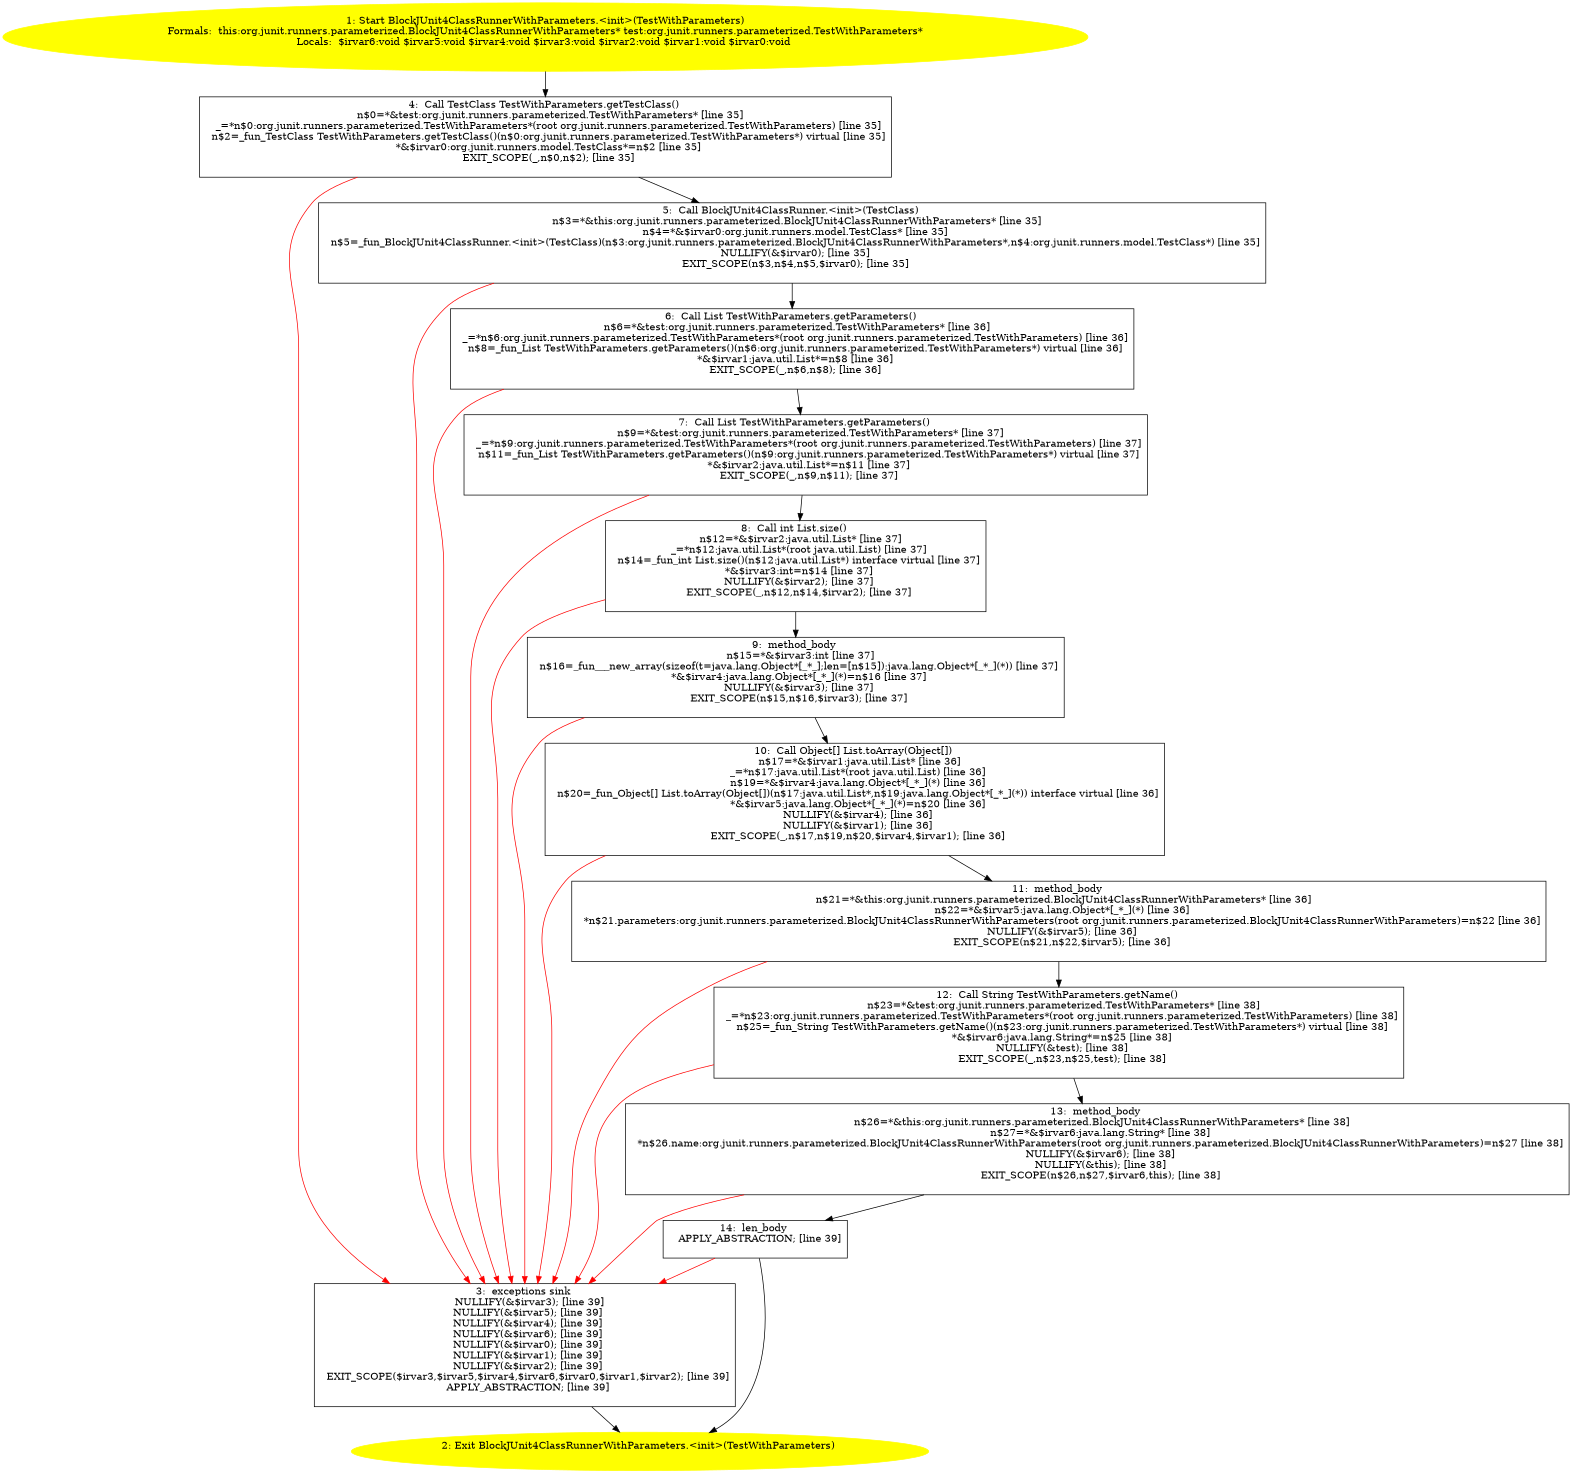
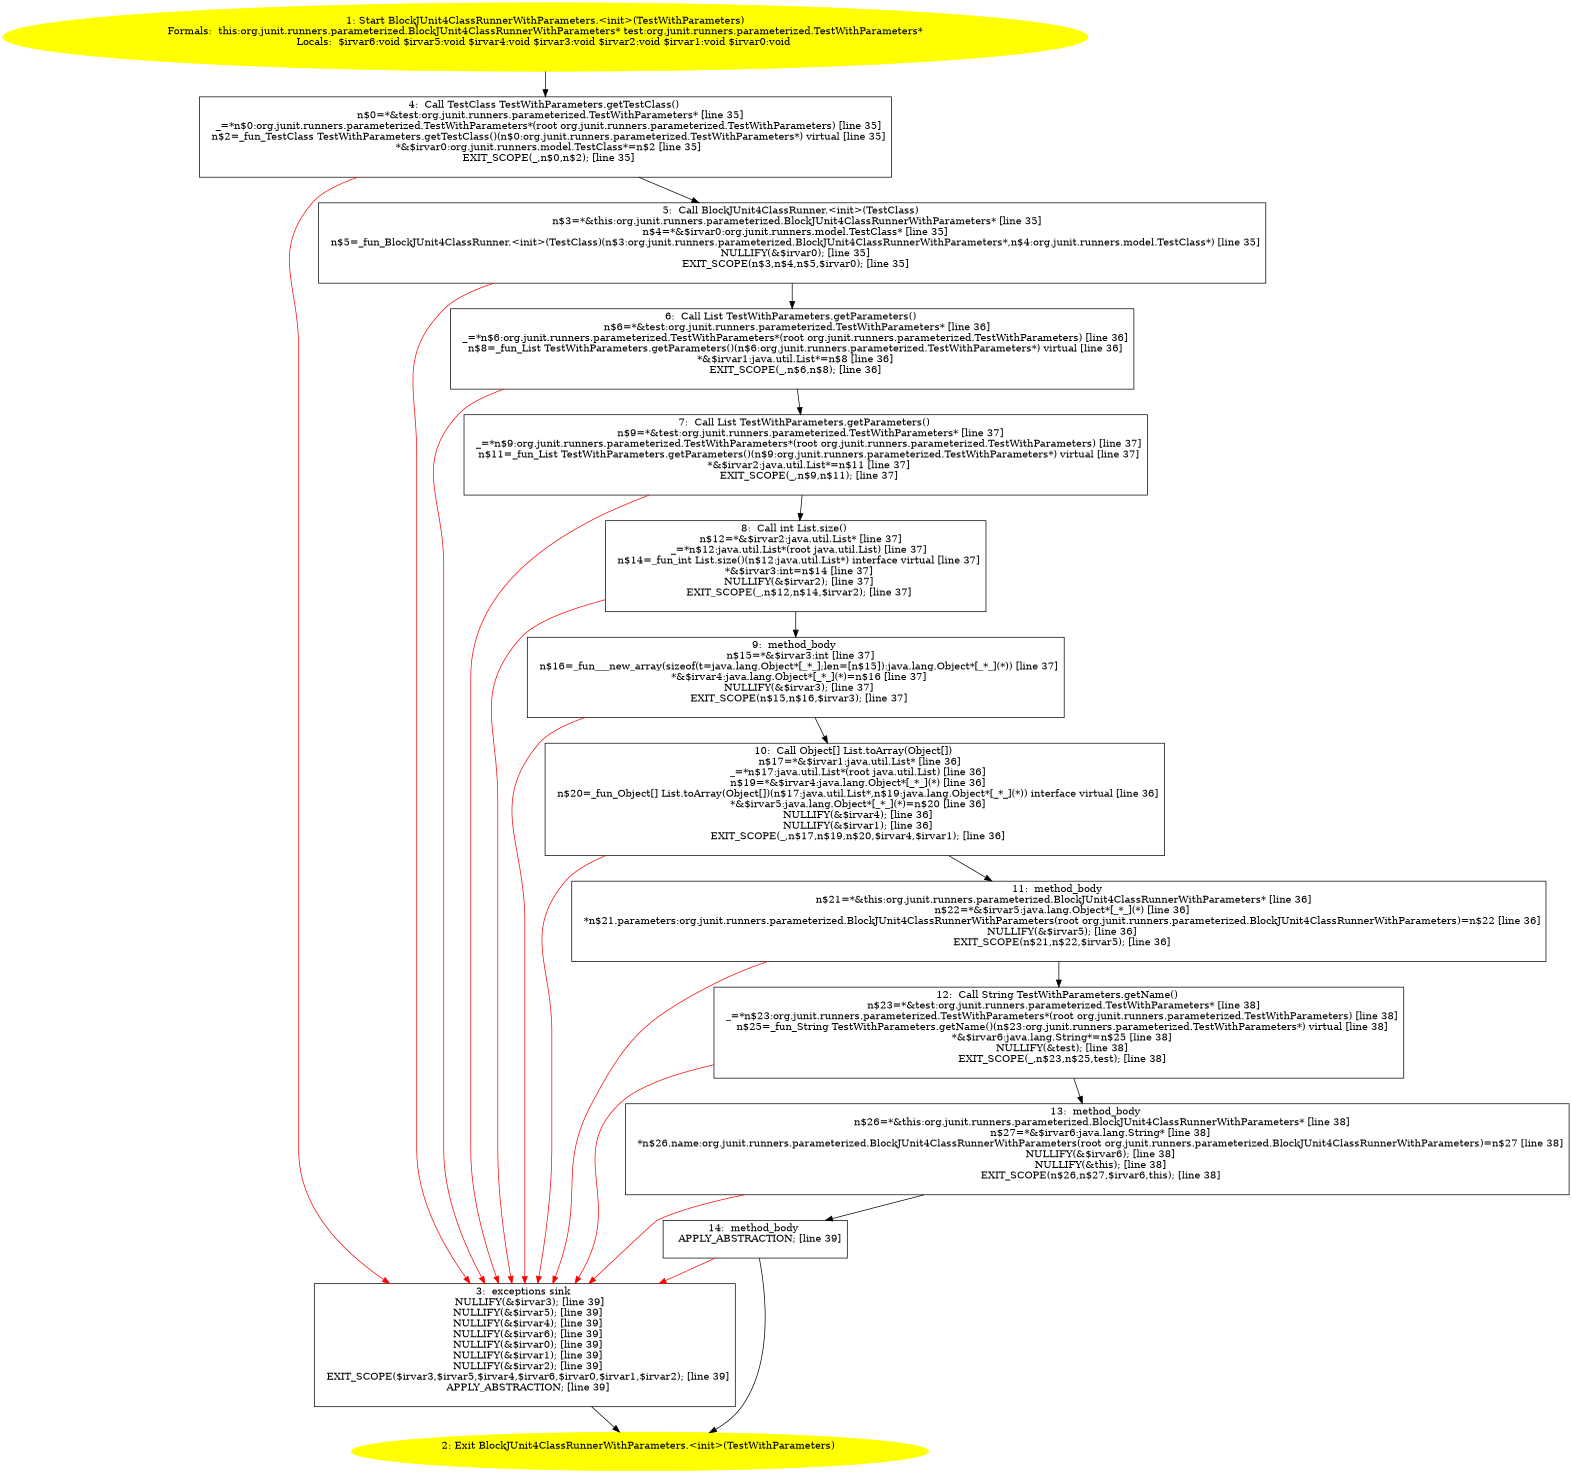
node "14:  len_body APPLY_ABSTRACTION; [line 39]": label "14:  len_body APPLY_ABSTRACTION; [line 39]" -> "14:  method_body APPLY_ABSTRACTION; [line 39]"
